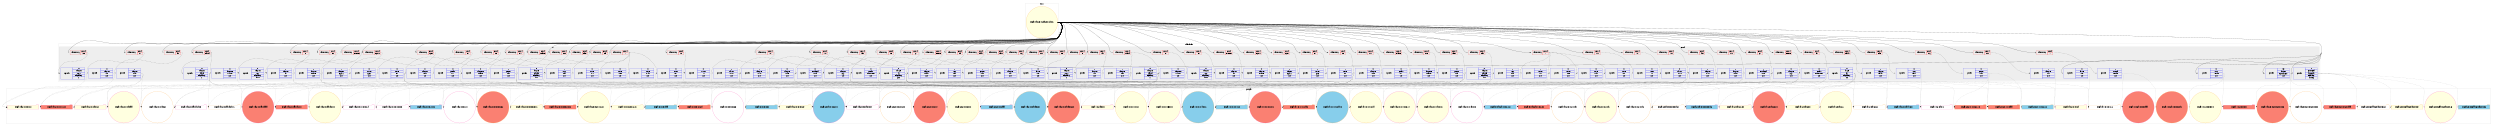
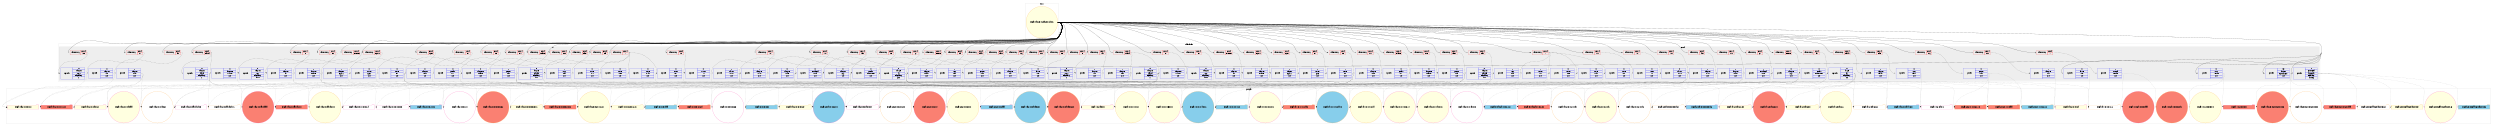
node "portage://sys-libs/zlib-1.2.11-r2": fillcolor salmon -> lightyellow
